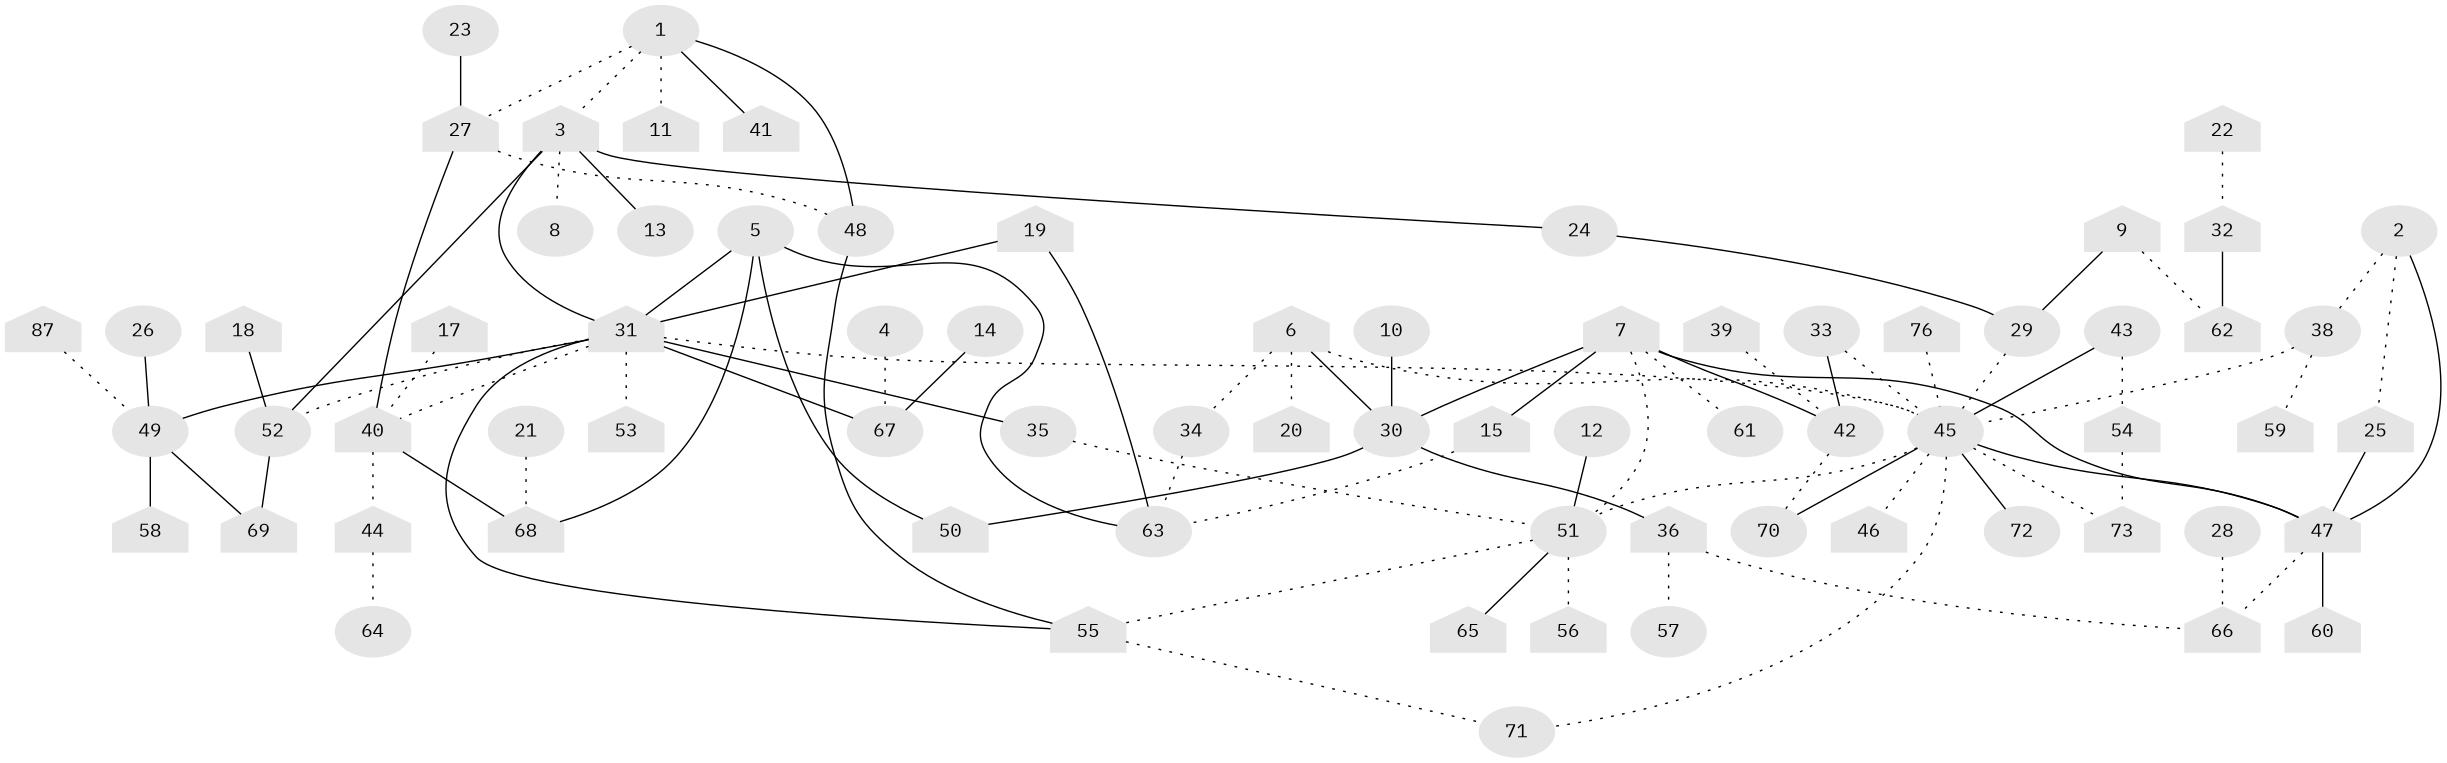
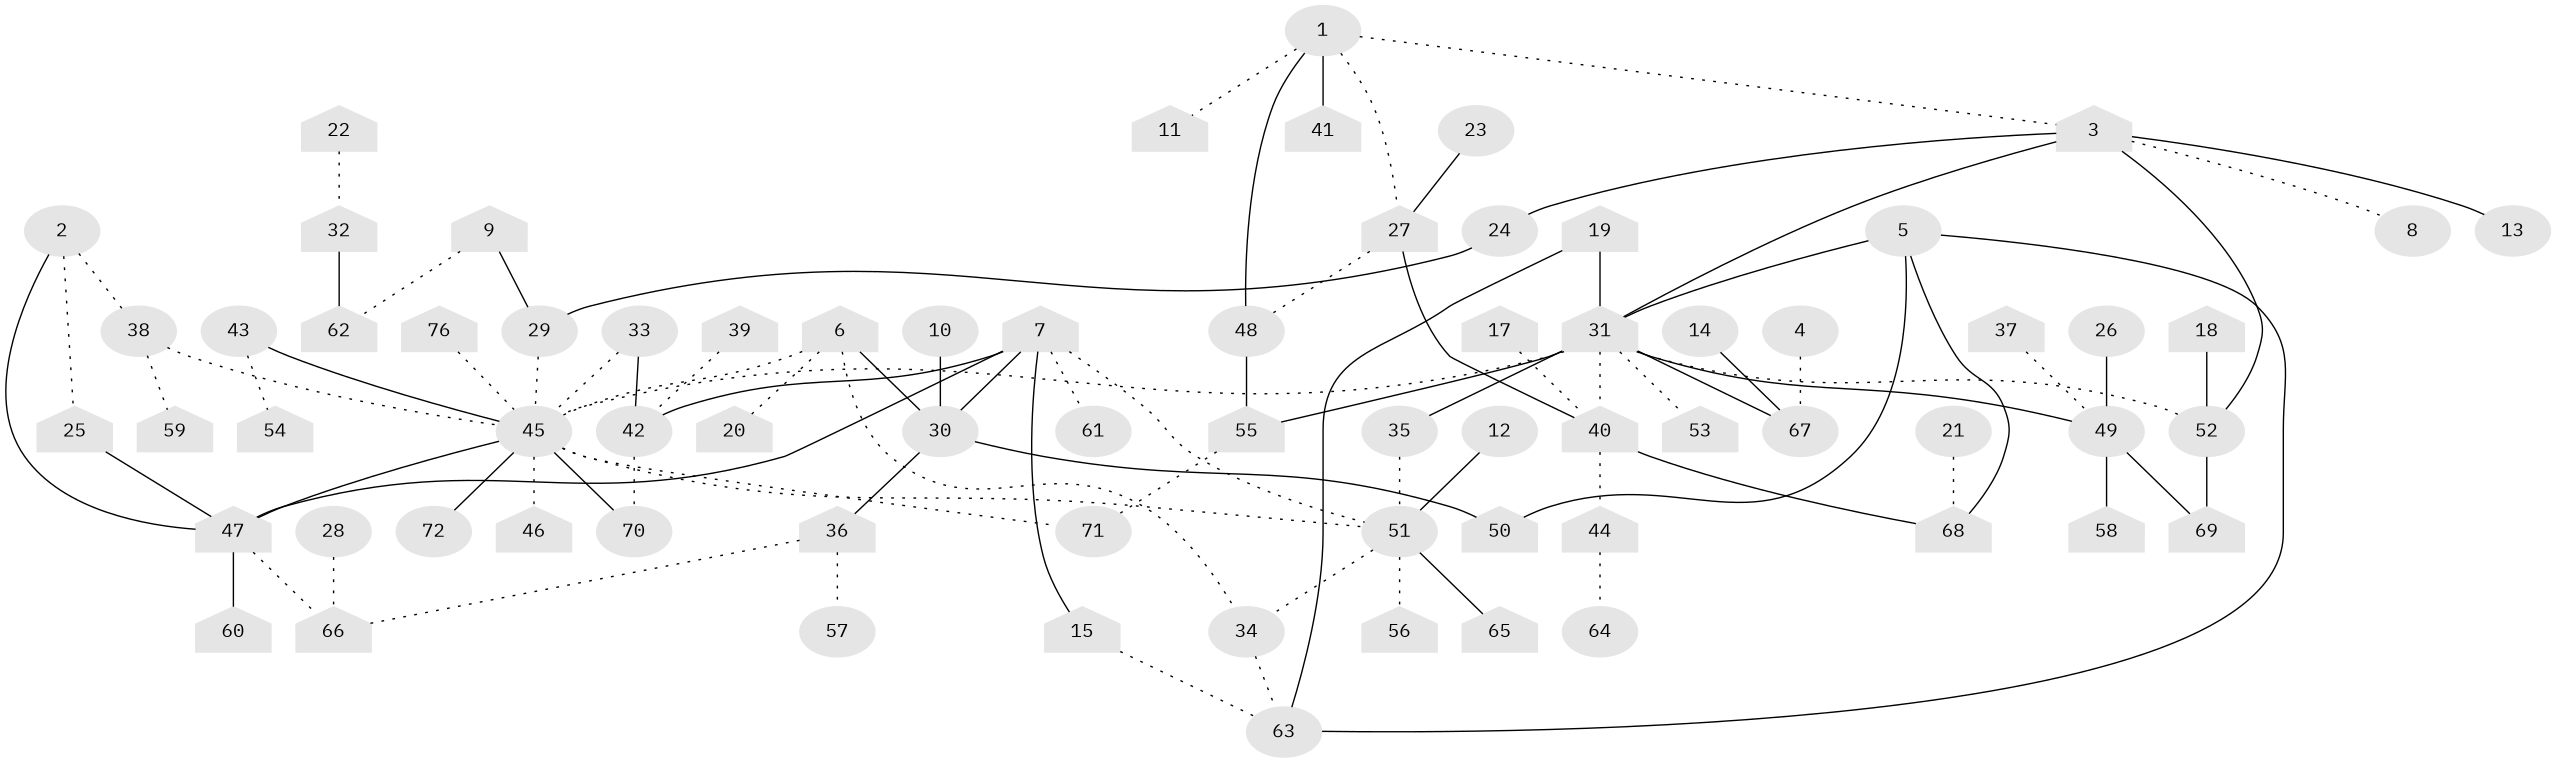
node "87": label "87" -> "37"
node "73": removed
edge "51" -- "55": now "51" -- "34"
